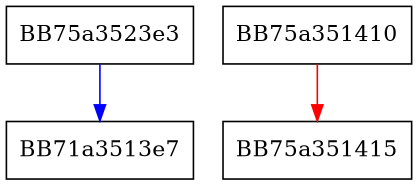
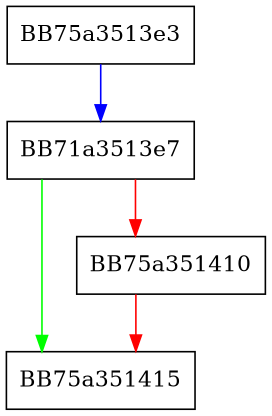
node "BB75a3523e3": label "BB75a3523e3" -> "BB75a3513e3"
edge "BB71a3513e7" -> "BB75a351410": added
edge "BB71a3513e7" -> "BB75a351415": added
